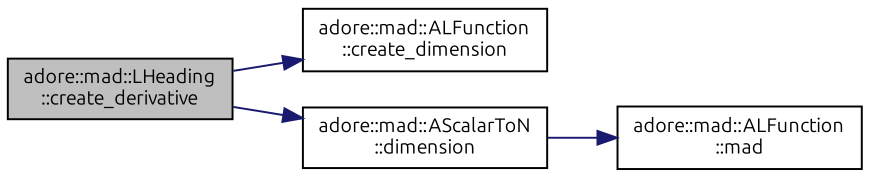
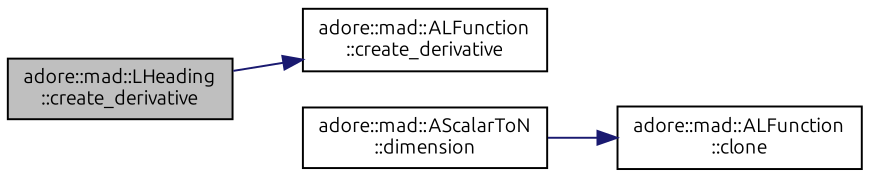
node "adore::mad::ALFunction ::create_dimension": label "adore::mad::ALFunction ::create_dimension" -> "adore::mad::ALFunction ::create_derivative"
edge "adore::mad::LHeading ::create_derivative" -> "adore::mad::AScalarToN ::dimension": removed
node "adore::mad::ALFunction ::mad": label "adore::mad::ALFunction ::mad" -> "adore::mad::ALFunction ::clone"
